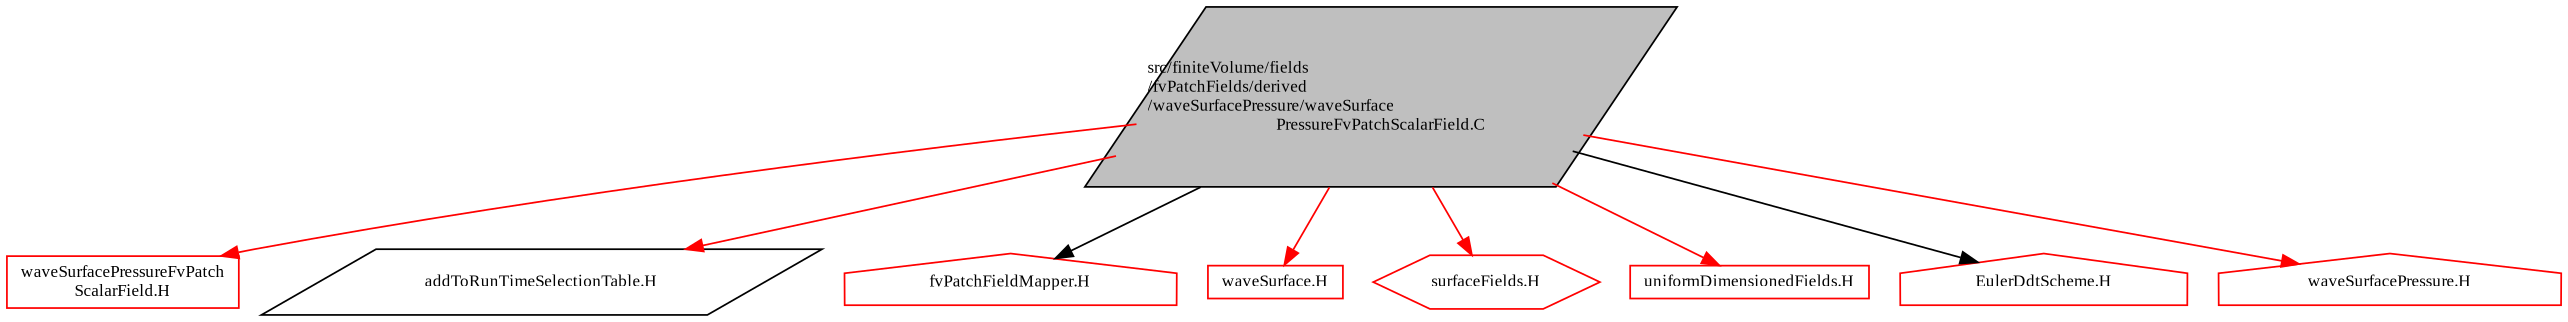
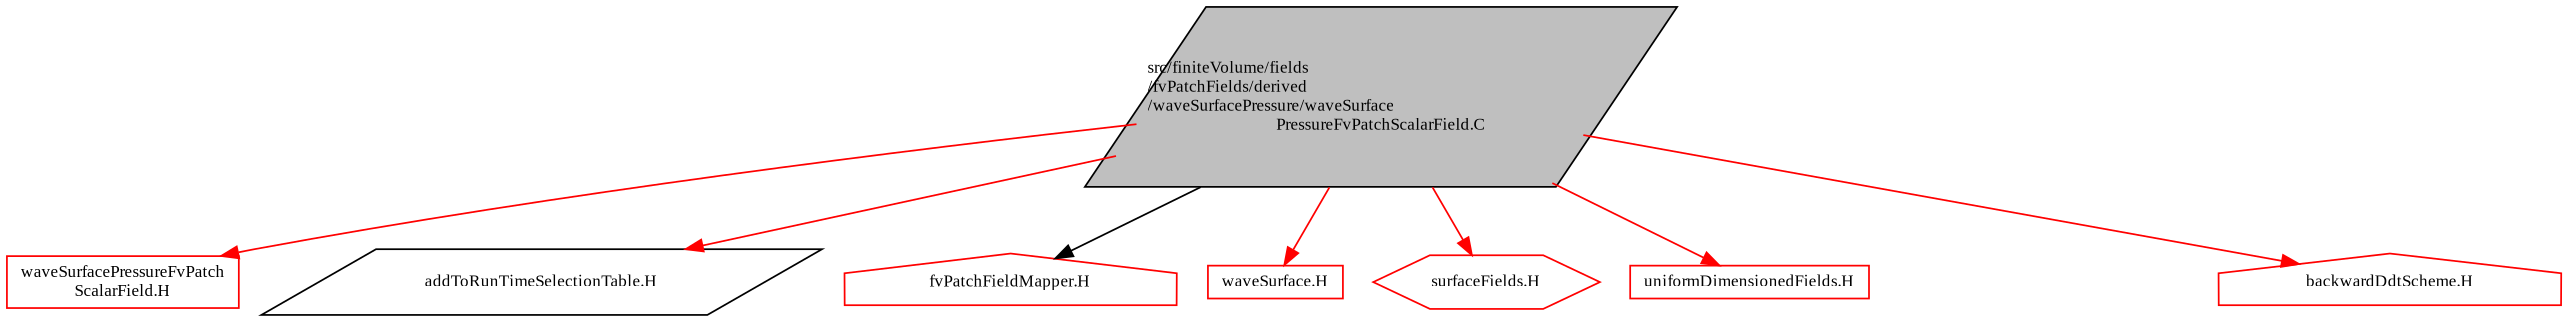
node "EulerDdtScheme.H": removed
node "waveSurfacePressure.H": label "waveSurfacePressure.H" -> "backwardDdtScheme.H"
